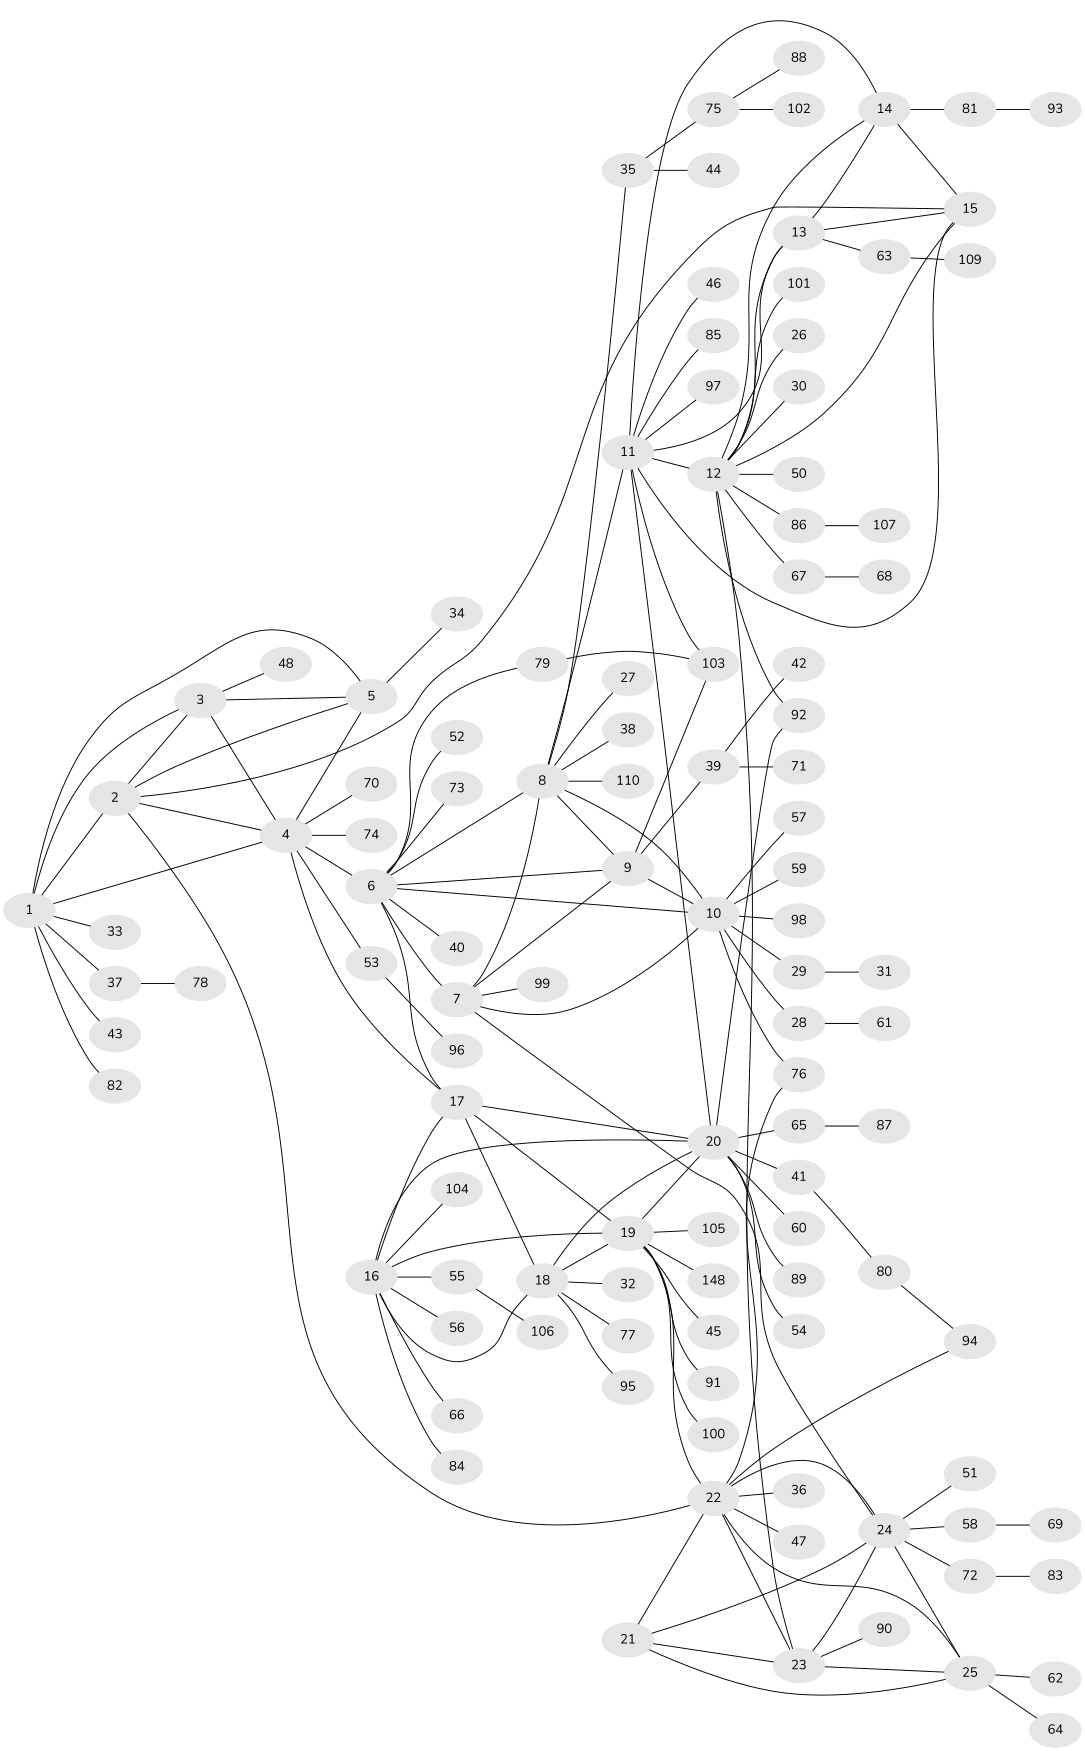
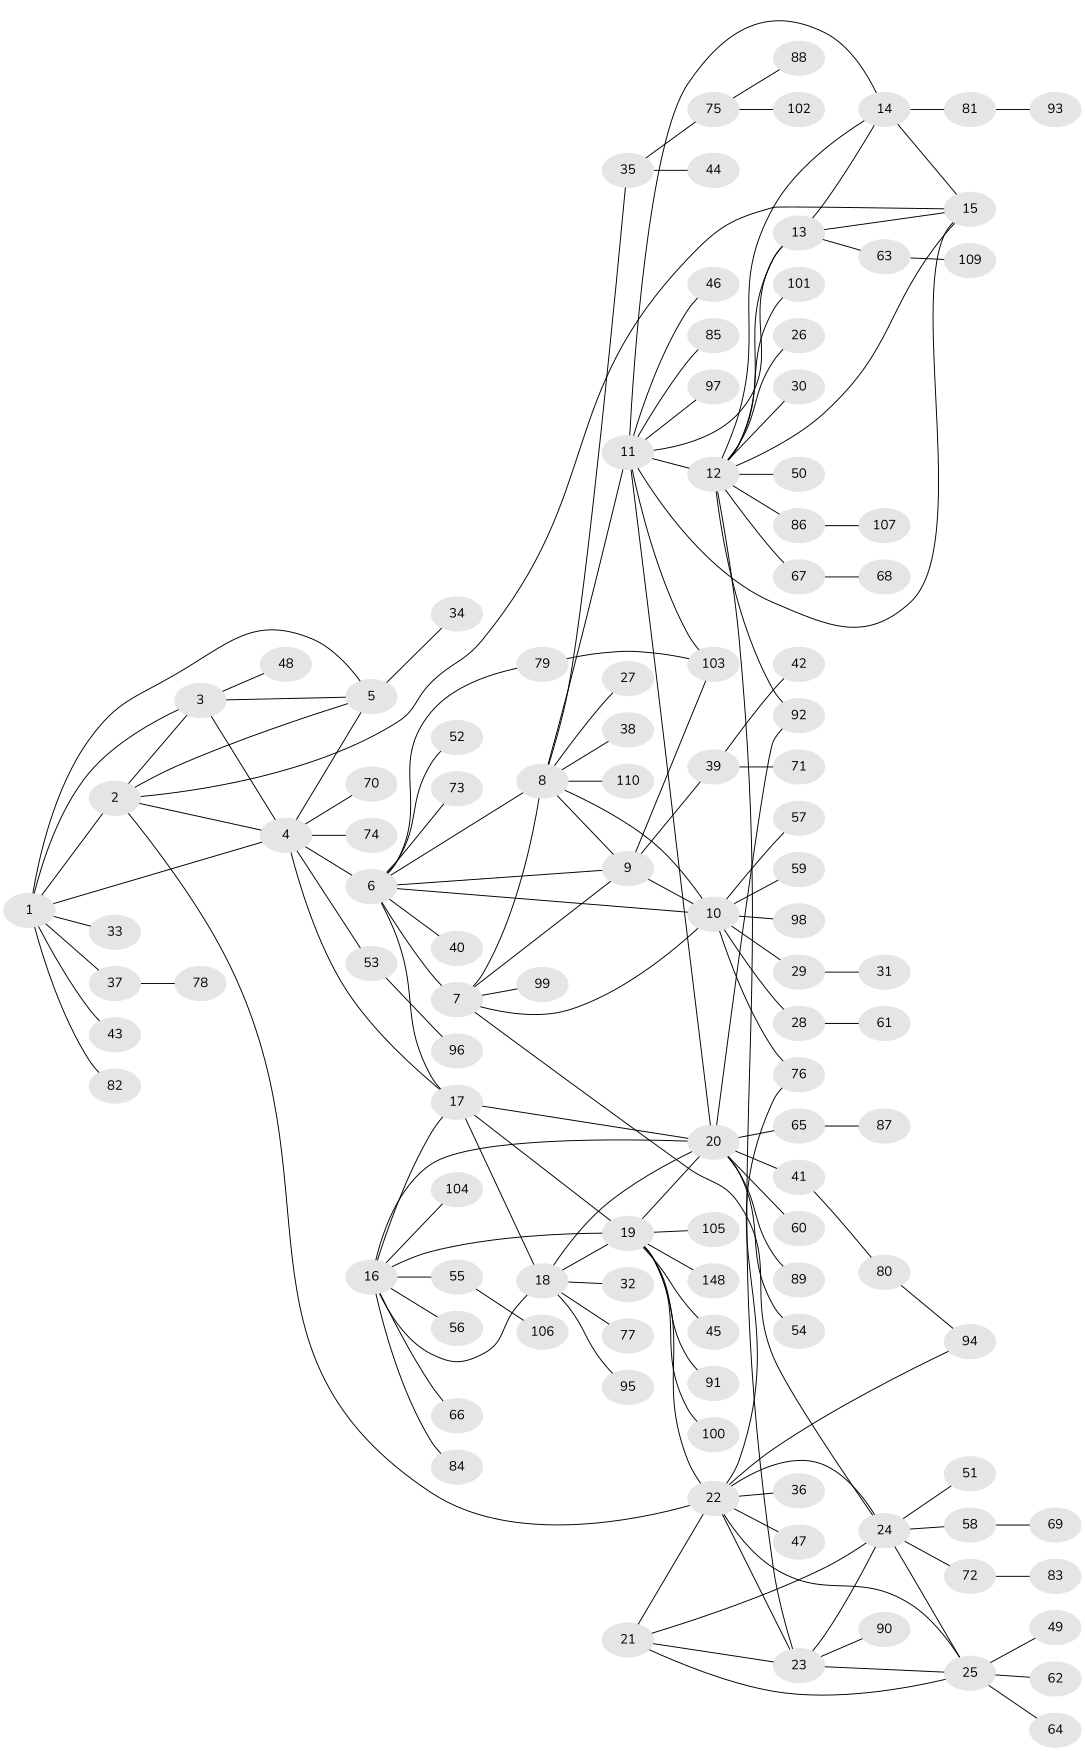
node "49": added
